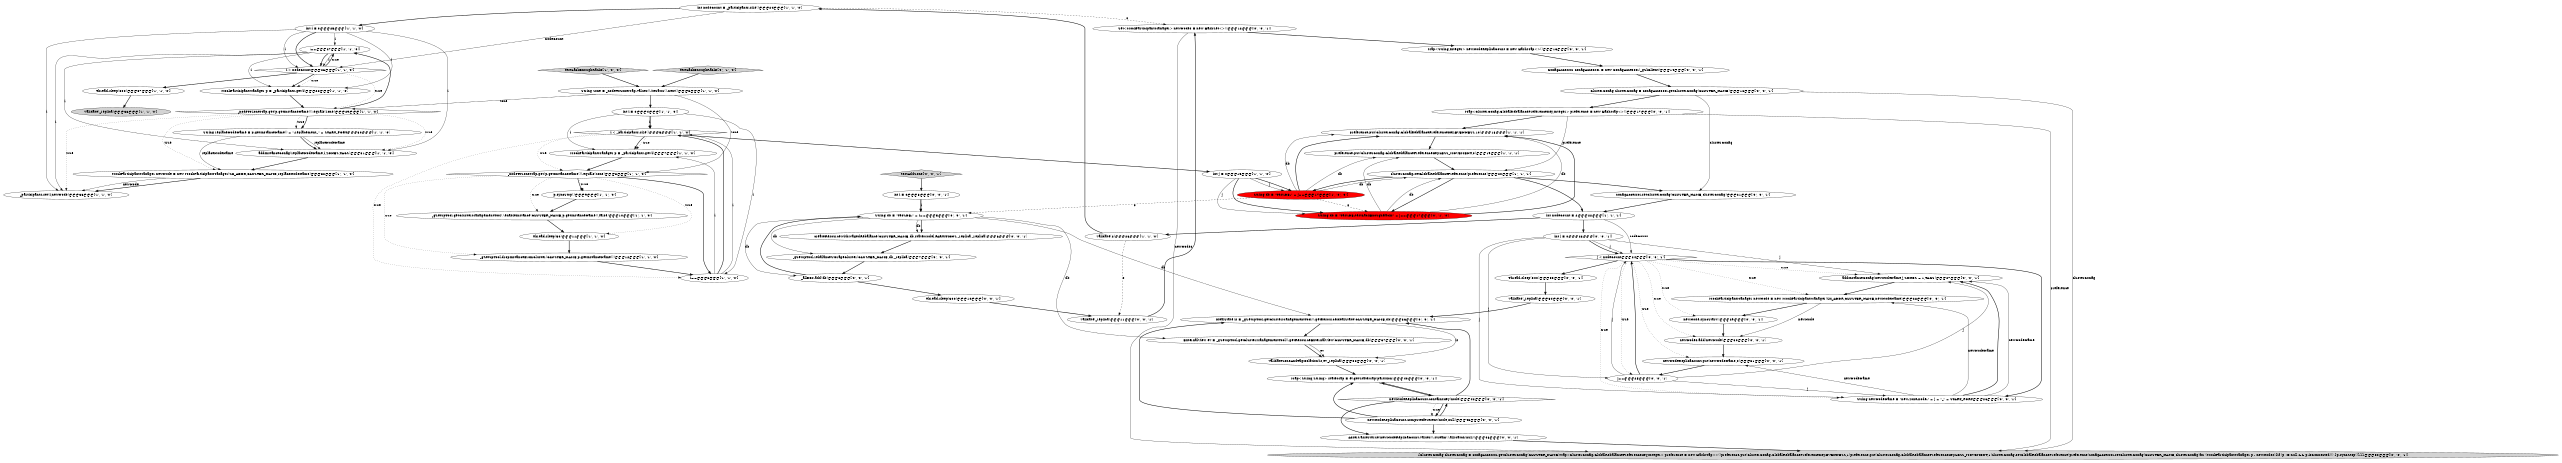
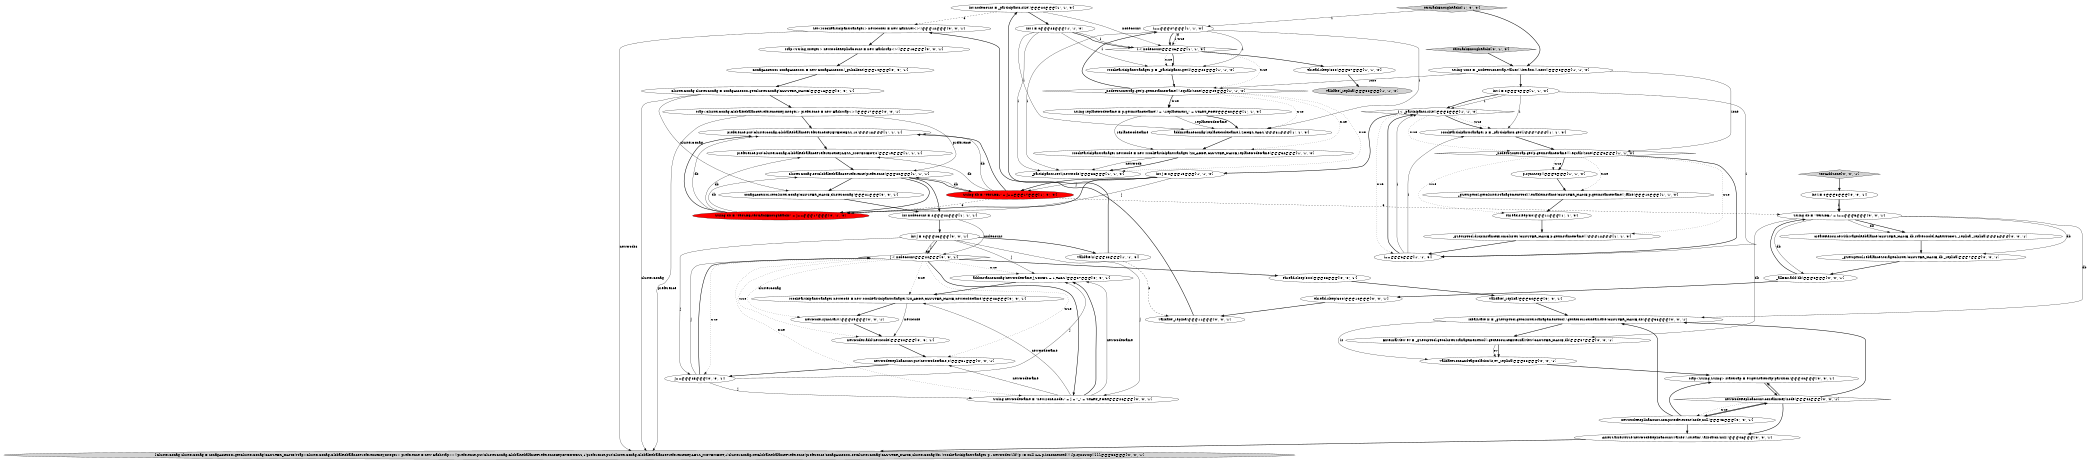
edge "int i = 0@@@25@@@['1', '1', '0']" -> "i++@@@27@@@['1', '1', '0']": now "testLackEnoughRacks['1', '0', '0']" -> "i++@@@27@@@['1', '1', '0']"
edge "i < nodeCount@@@26@@@['1', '1', '0']" -> "i++@@@27@@@['1', '1', '0']": style bold -> dotted
edge "int nodeCount = 2@@@22@@@['1', '1', '1']" -> "validate(2)@@@23@@@['1', '1', '0']": now "int j = 0@@@23@@@['0', '0', '1']" -> "validate(2)@@@23@@@['1', '1', '0']"
edge "j < nodeCount@@@24@@@['0', '0', '1']" -> "newNode.syncStart()@@@29@@@['0', '0', '1']": label "true" -> "clusterConfig"
